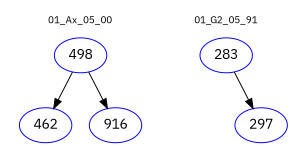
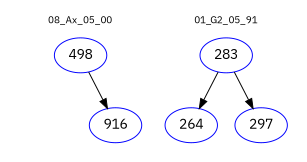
cluster "01_Ax_05_00": label "01_Ax_05_00" -> "08_Ax_05_00"
node "462": removed
node "264": added
